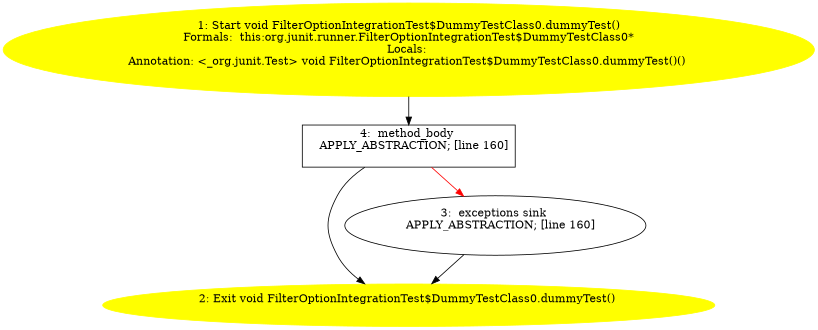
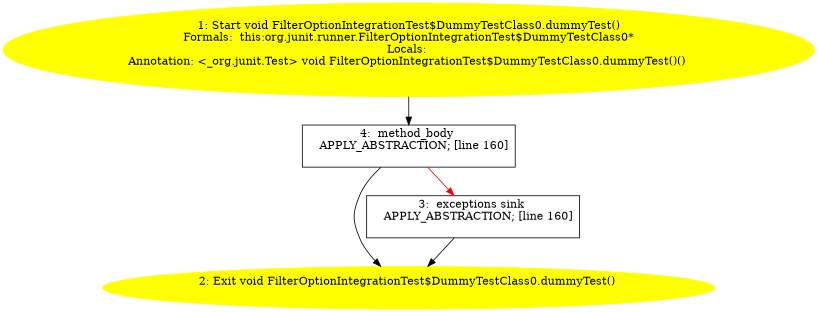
node "3:  exceptions sink APPLY_ABSTRACTION; [line 160]": shape ellipse -> box
